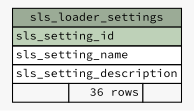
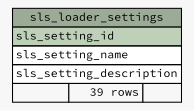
node "sls_loader_settings": text "36 rows" -> "39 rows"
